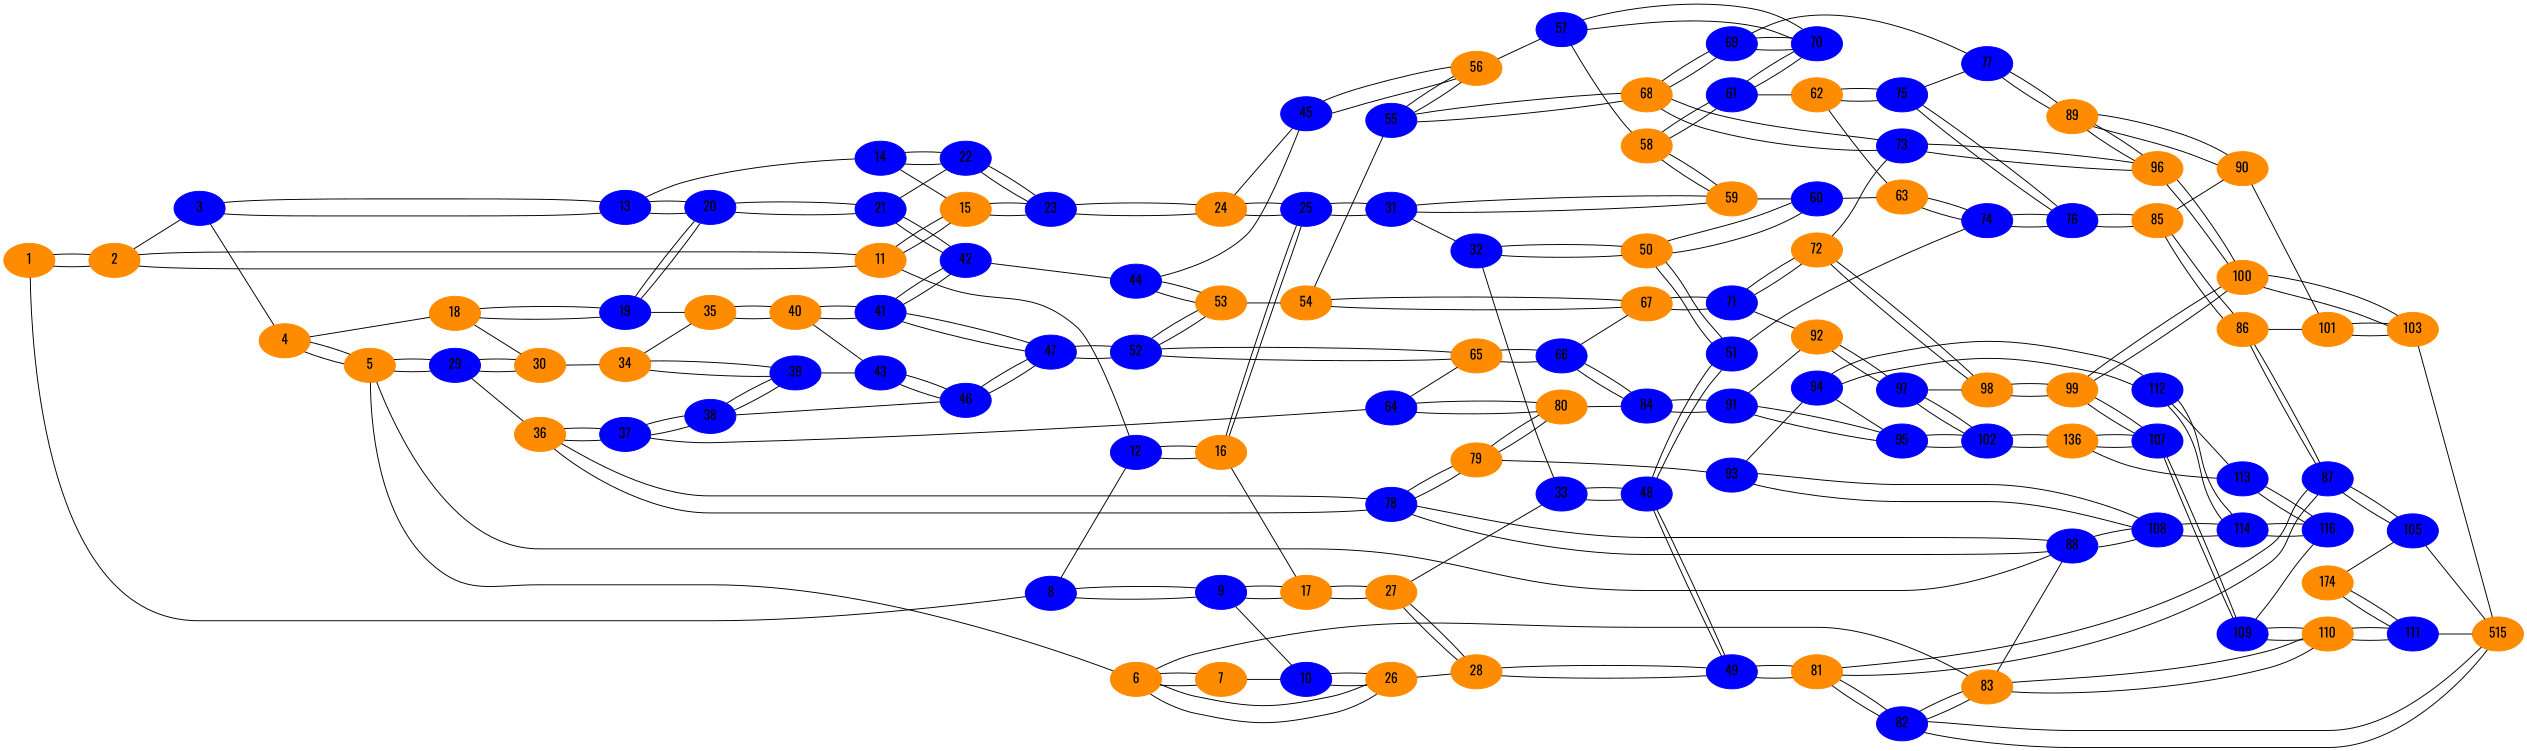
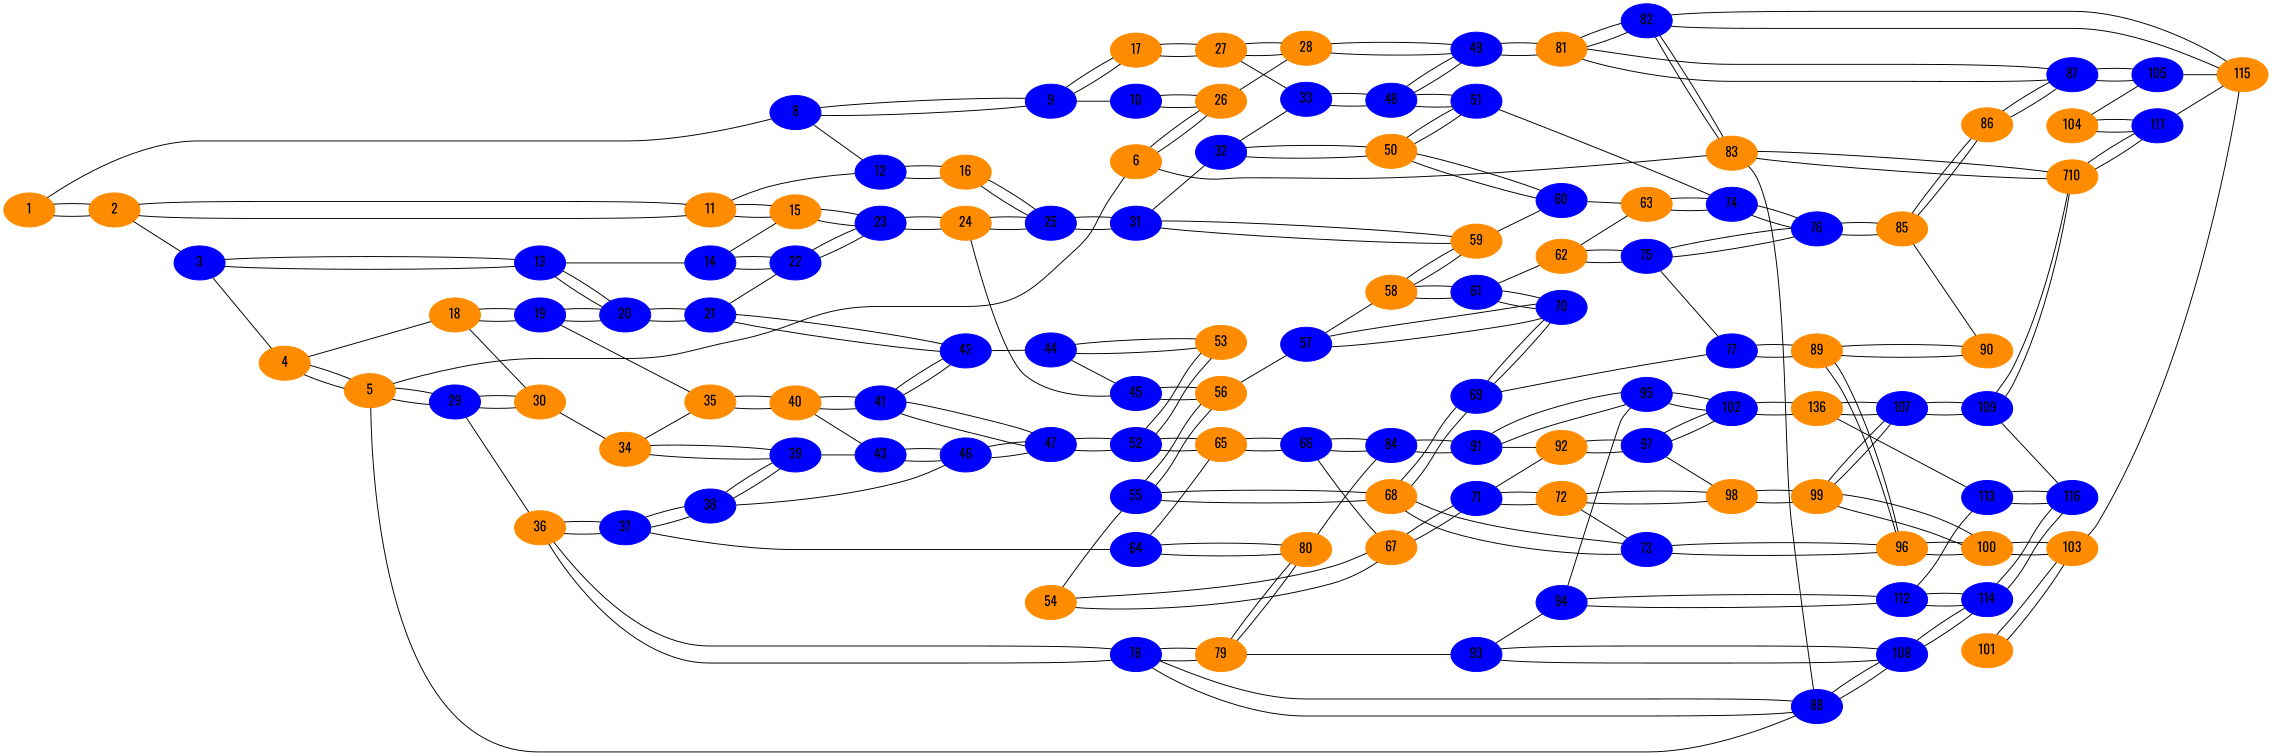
edge "90" -- "101": removed
edge "53" -- "54": removed
edge "86" -- "101": removed
edge "16" -- "17": removed
node "174": label "174" -> "104"
node "110": label "110" -> "710"
node "515": label "515" -> "115"
node "7": removed
